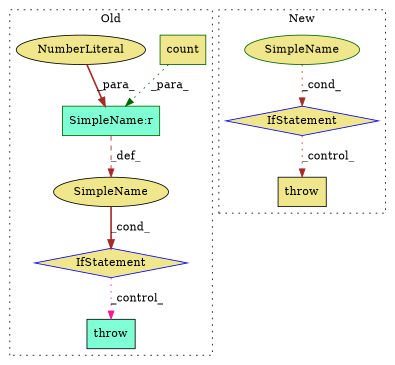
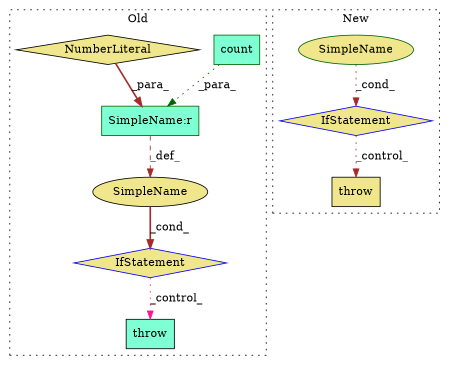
node "NumberLiteral": shape ellipse -> diamond
node "count": fillcolor khaki -> aquamarine
